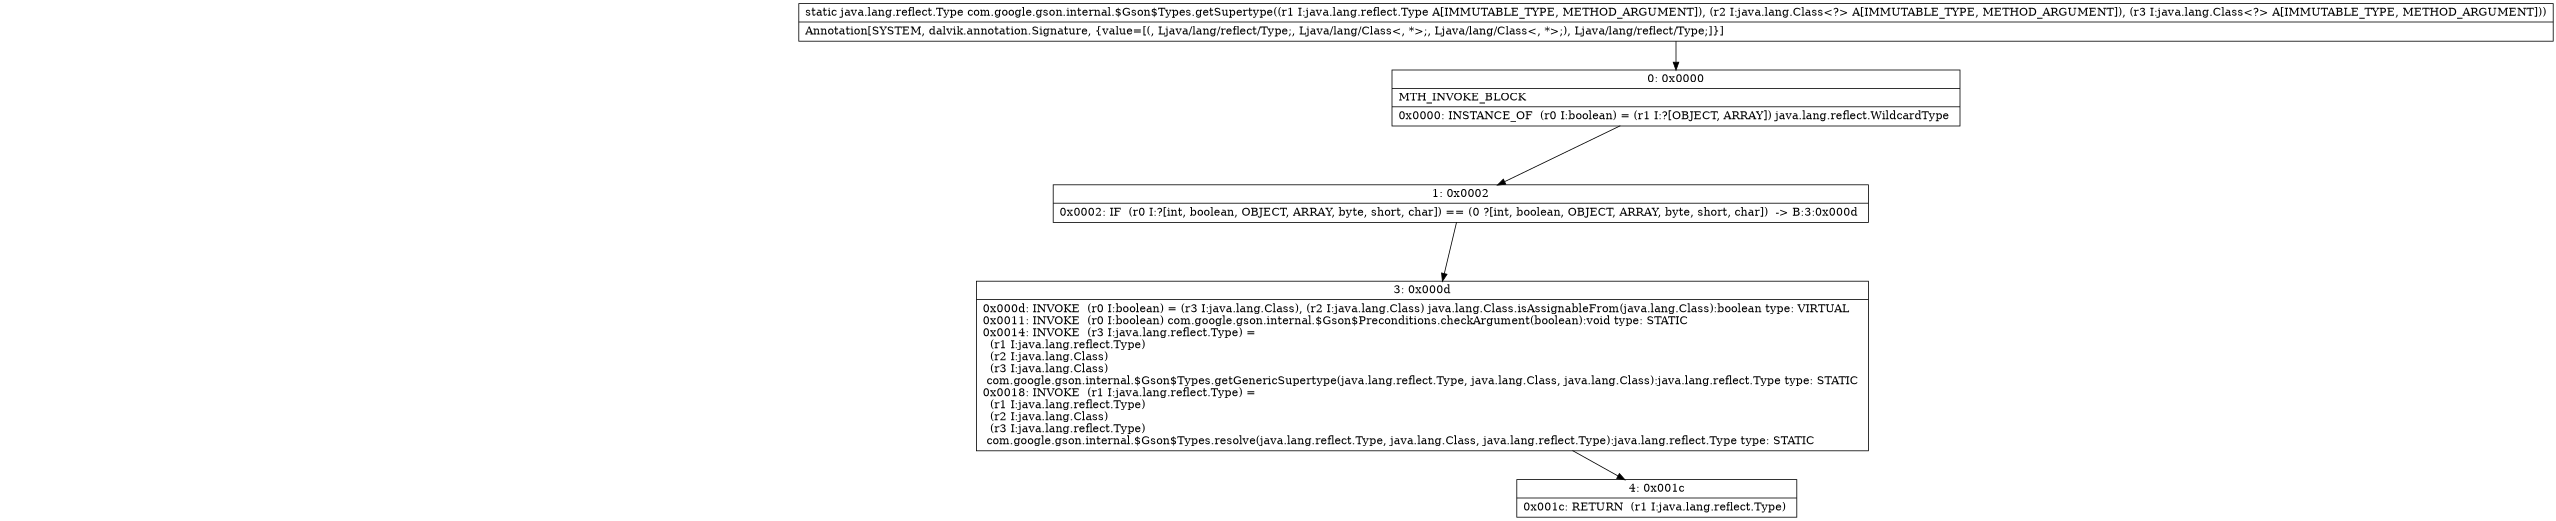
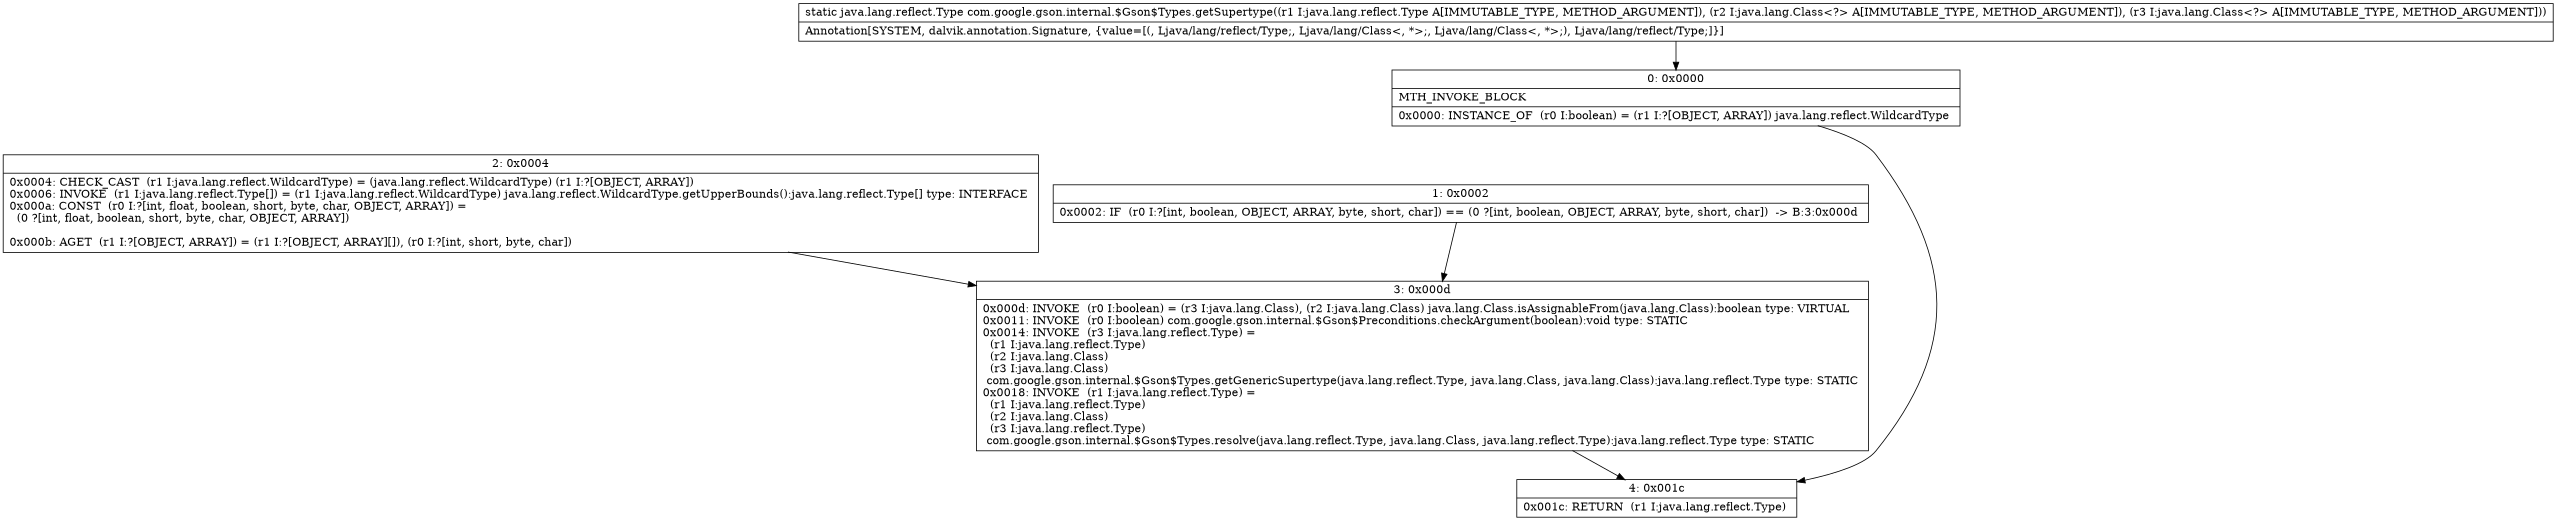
edge "0: 0x0000" -> "1: 0x0002": now "0: 0x0000" -> "4: 0x001c"
node "2: 0x0004": added
